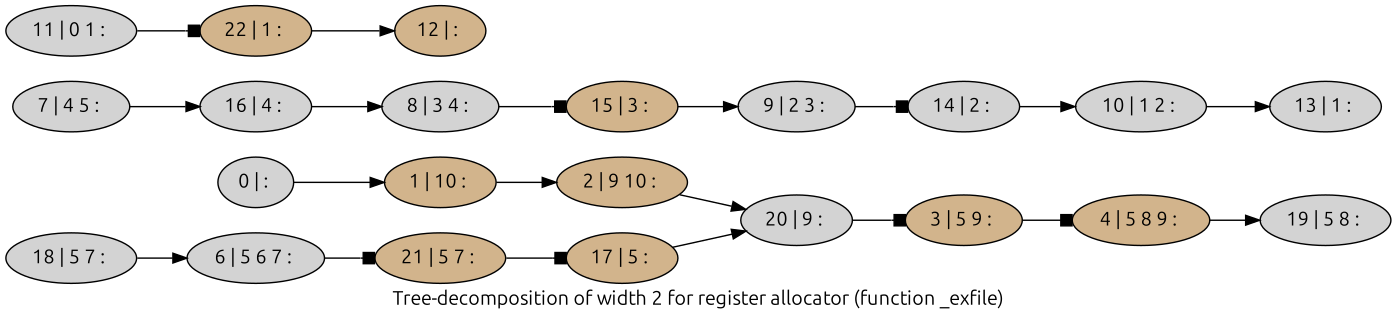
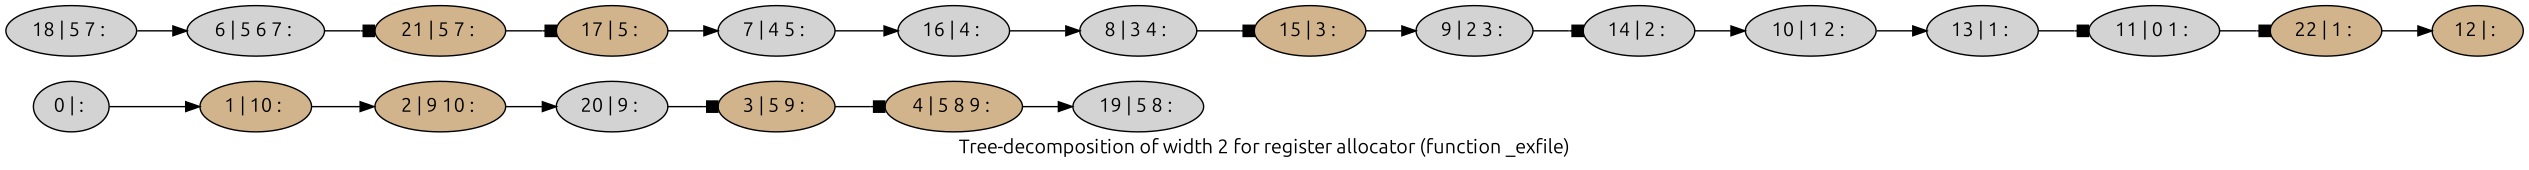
edge "13 | 1 :" -> "11 | 0 1 :": added
edge "17 | 5 :" -> "20 | 9 :": now "17 | 5 :" -> "7 | 4 5 :"
